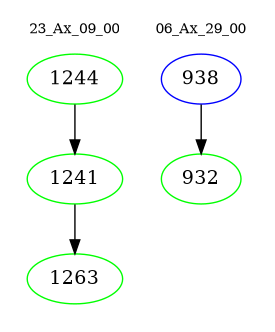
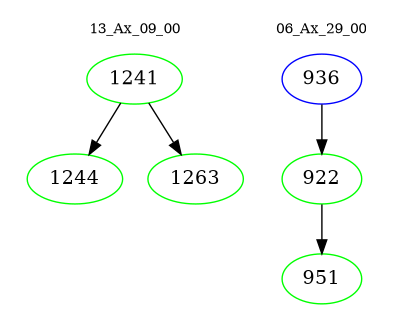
cluster "23_Ax_09_00": label "23_Ax_09_00" -> "13_Ax_09_00"
node "938": label "938" -> "936"
edge "1244" -> "1241": reversed
node "932": label "932" -> "922"
node "951": added
